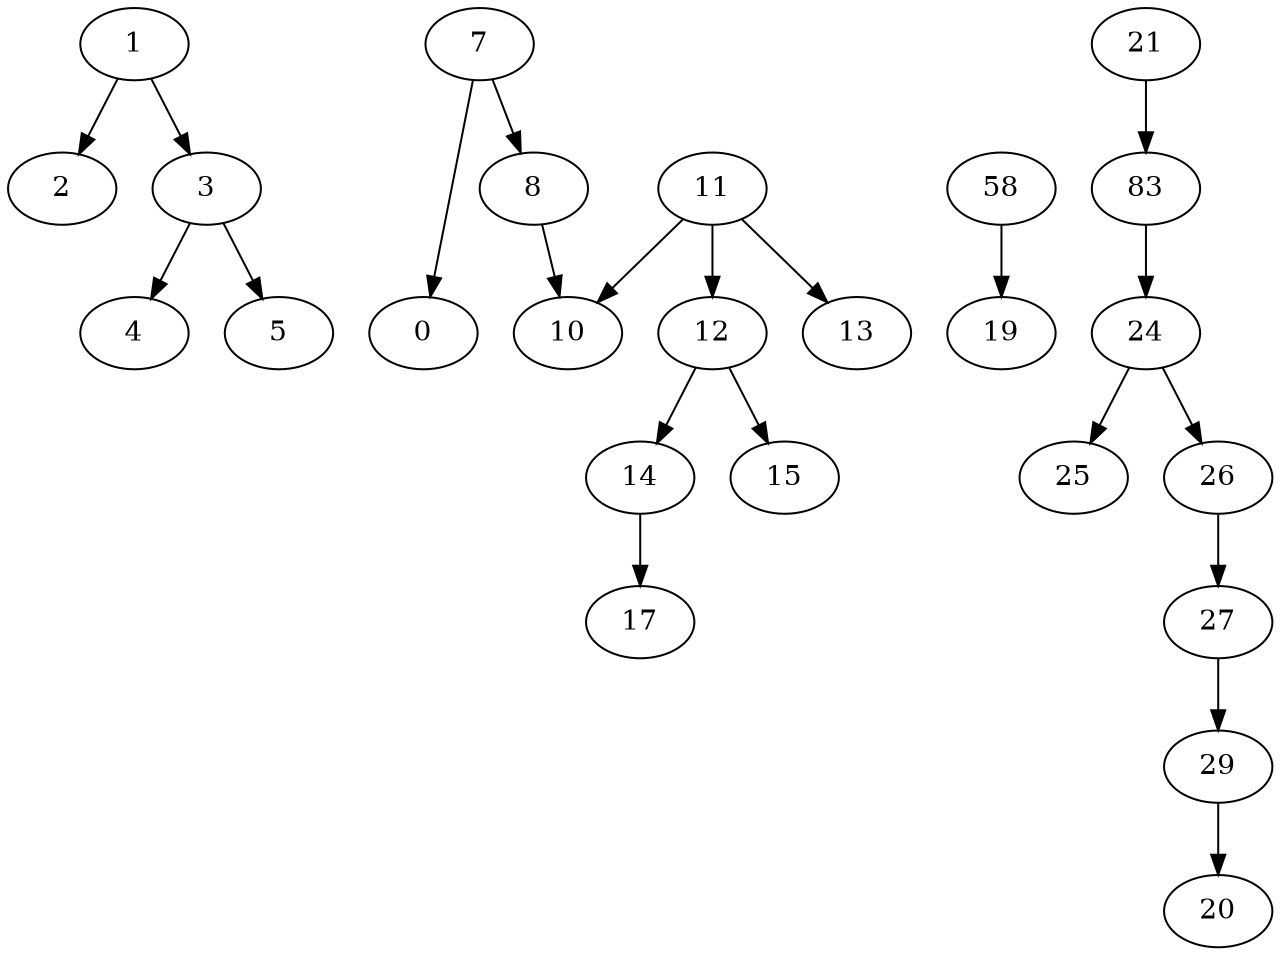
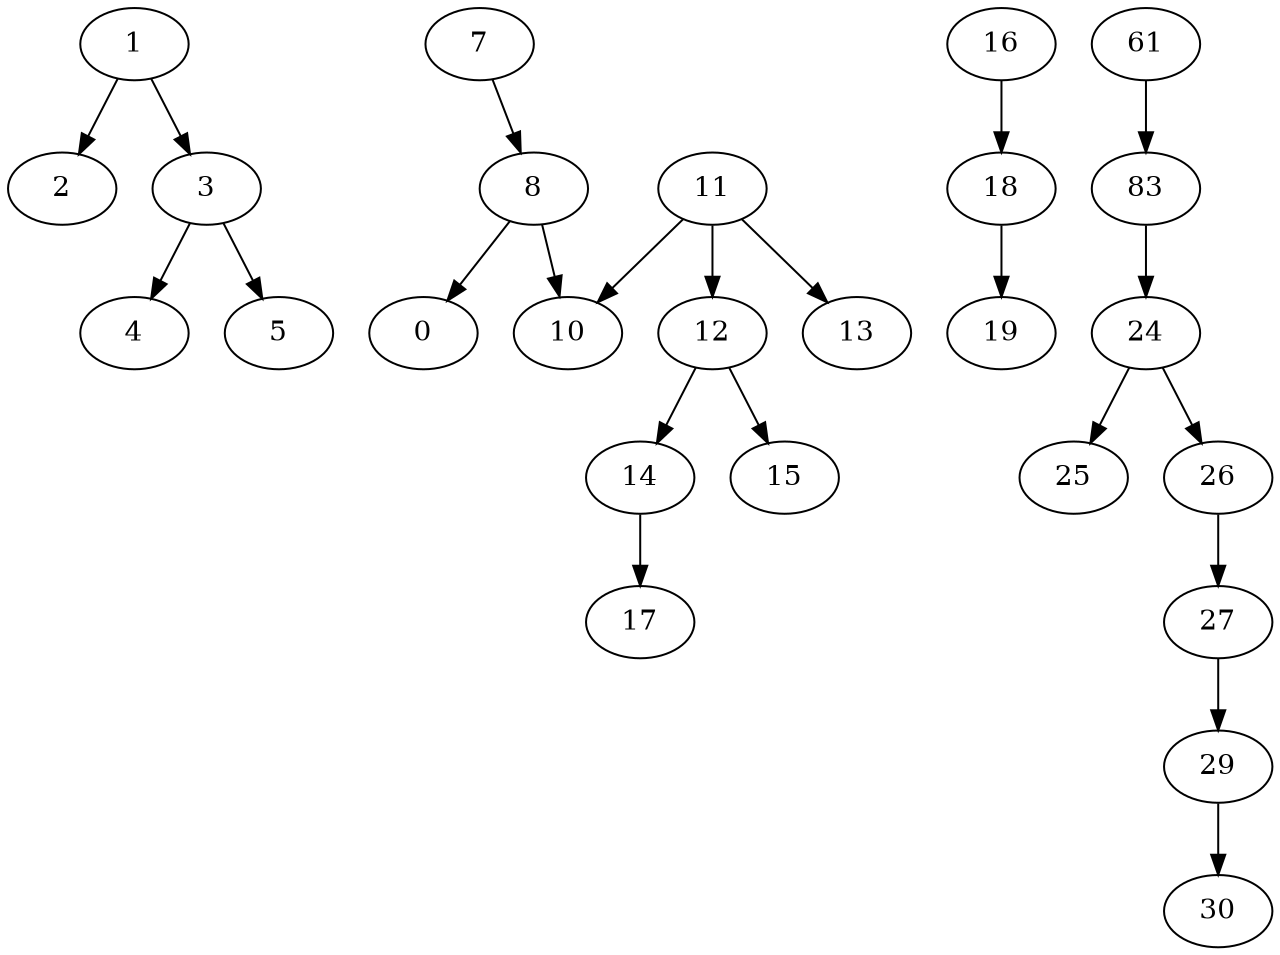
node "16": added
node "21": label "21" -> "61"
edge "7" -> "0": now "8" -> "0"
node "58": label "58" -> "18"
node "20": label "20" -> "30"
